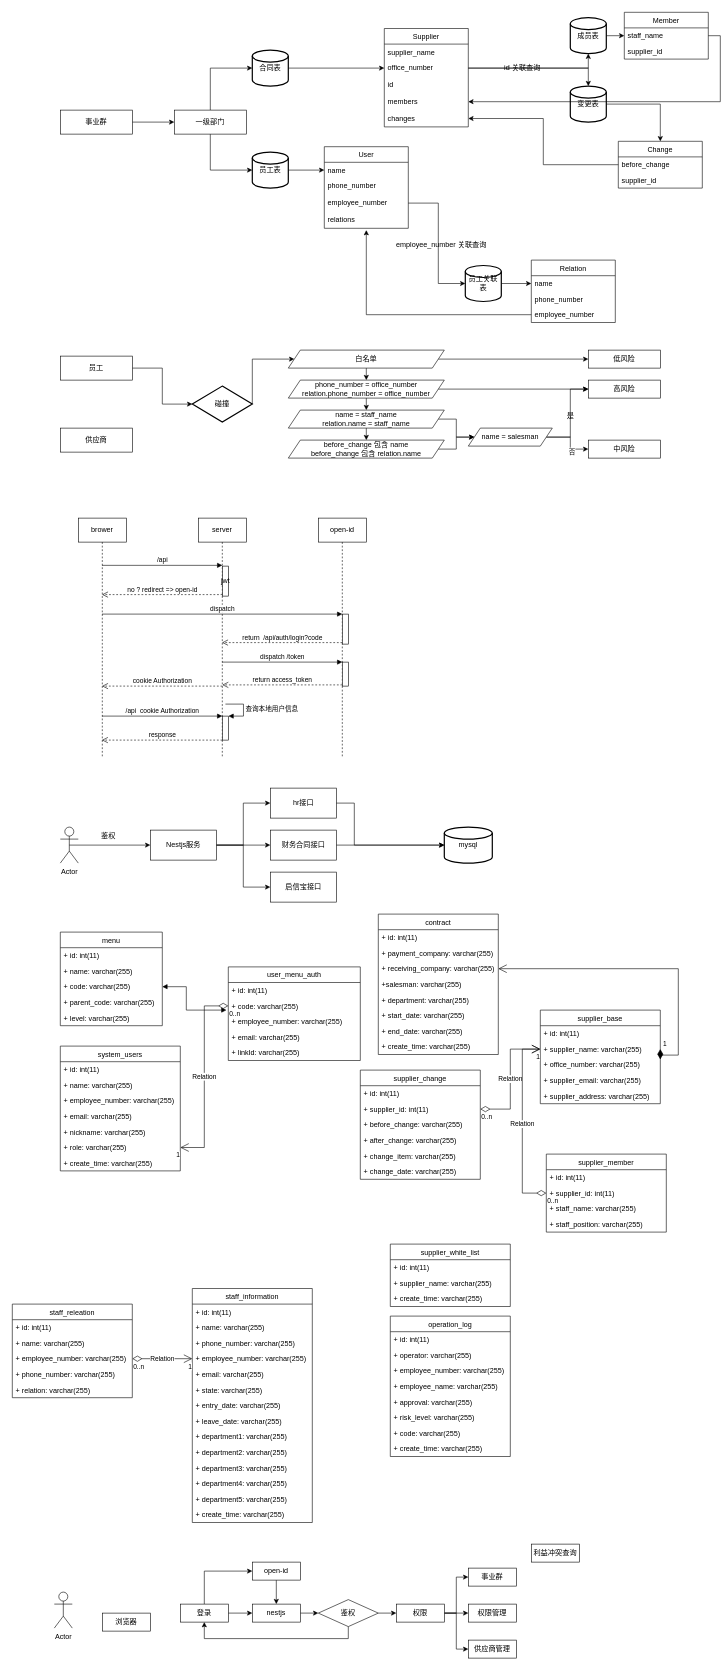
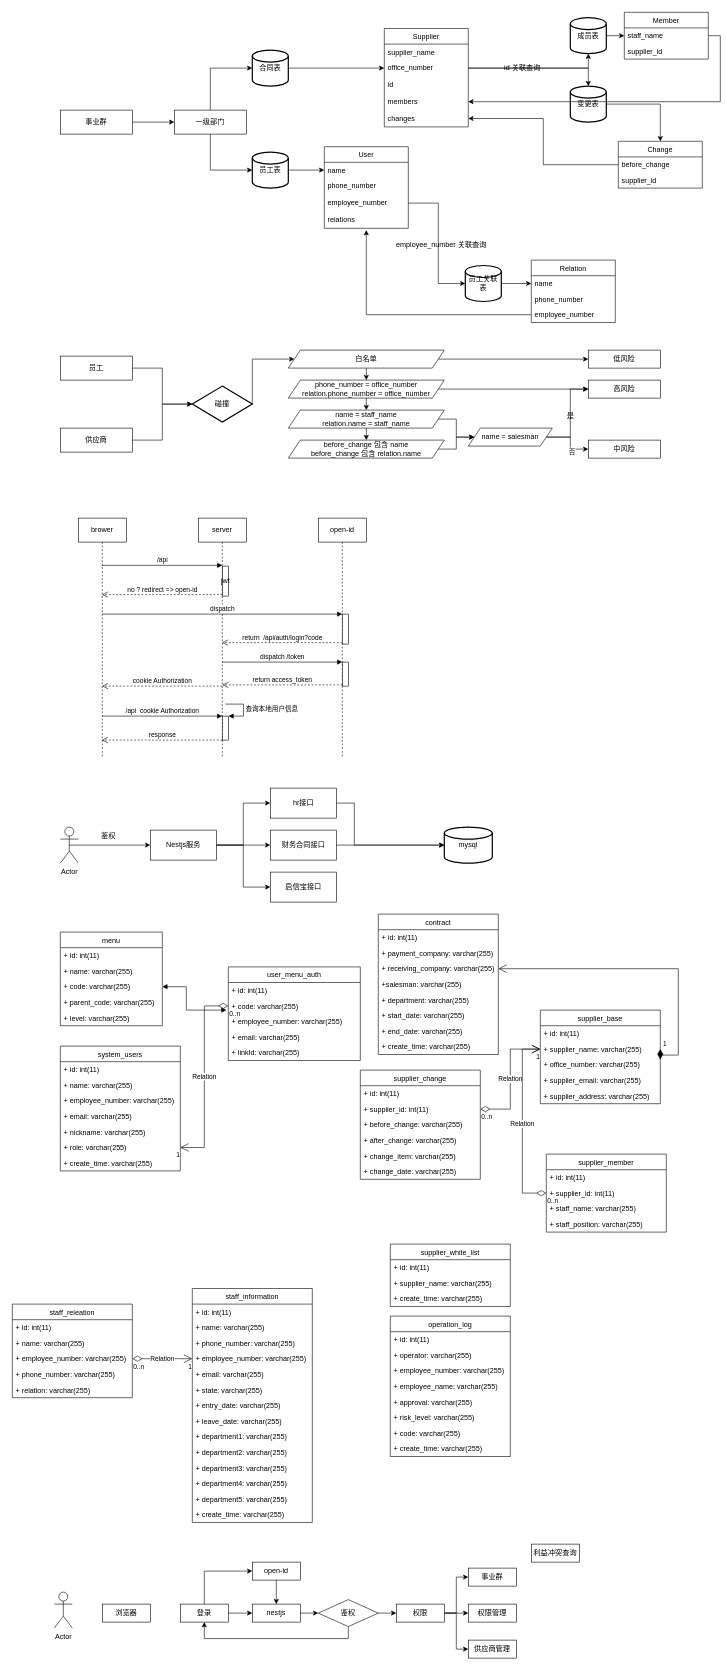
edge "供应商" -> "碰撞": added
node "浏览器": moved (126, 1622) -> (126, 1613)
